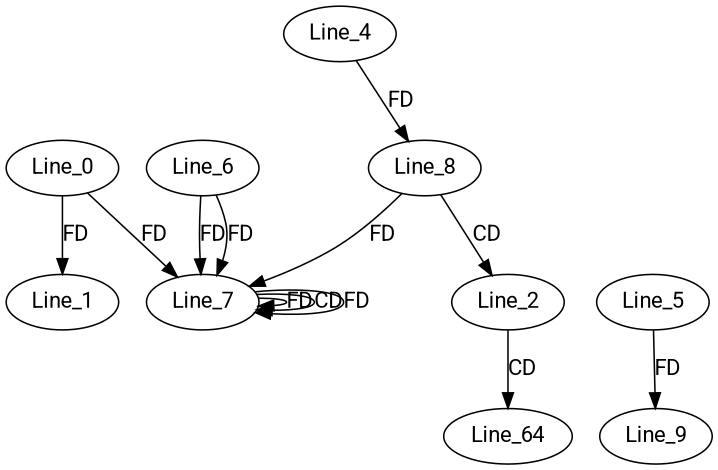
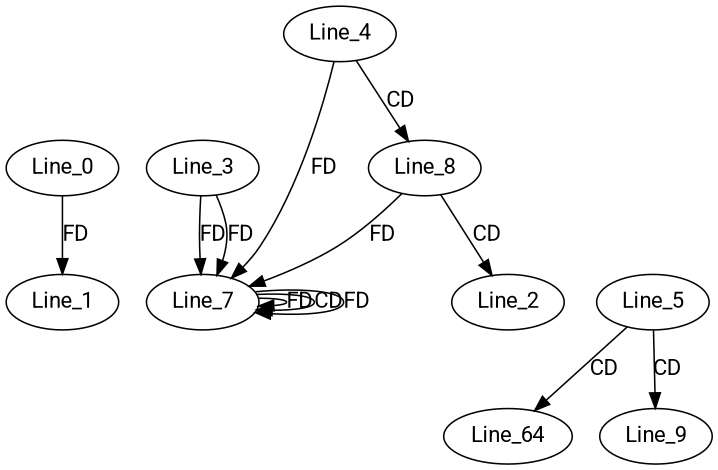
edge "Line_4" -> "Line_8": label "FD" -> "CD"
node "Line_6": label "Line_6" -> "Line_3"
edge "Line_0" -> "Line_7": now "Line_4" -> "Line_7"
edge "Line_2" -> "Line_64": now "Line_5" -> "Line_64"
edge "Line_5" -> "Line_9": label "FD" -> "CD"
